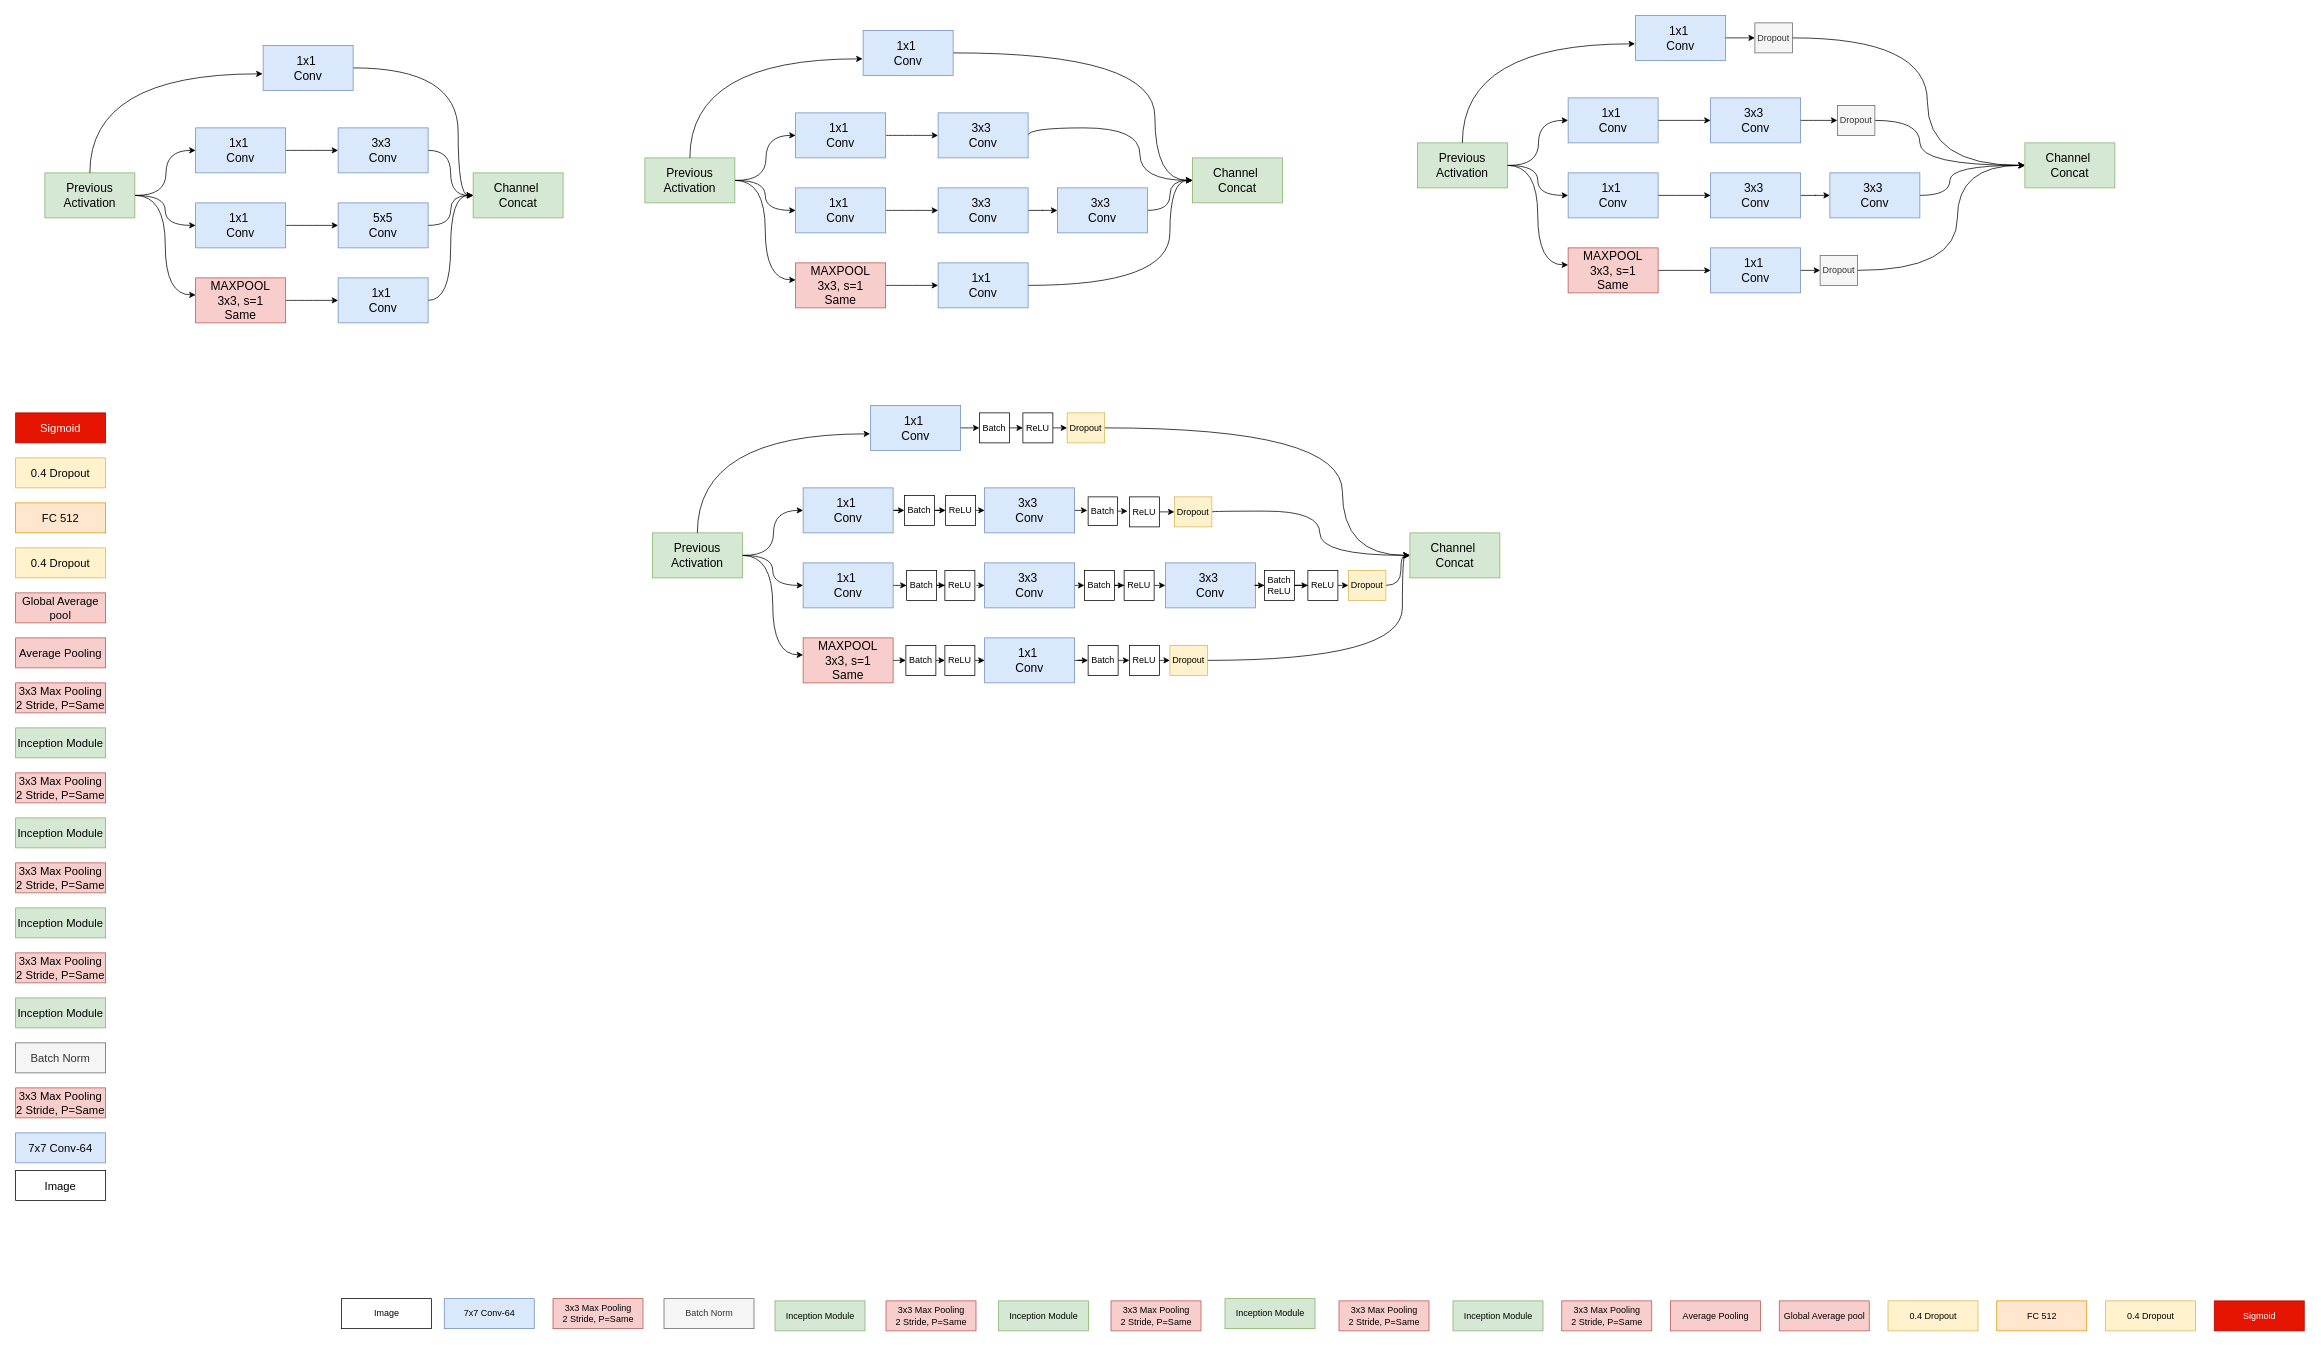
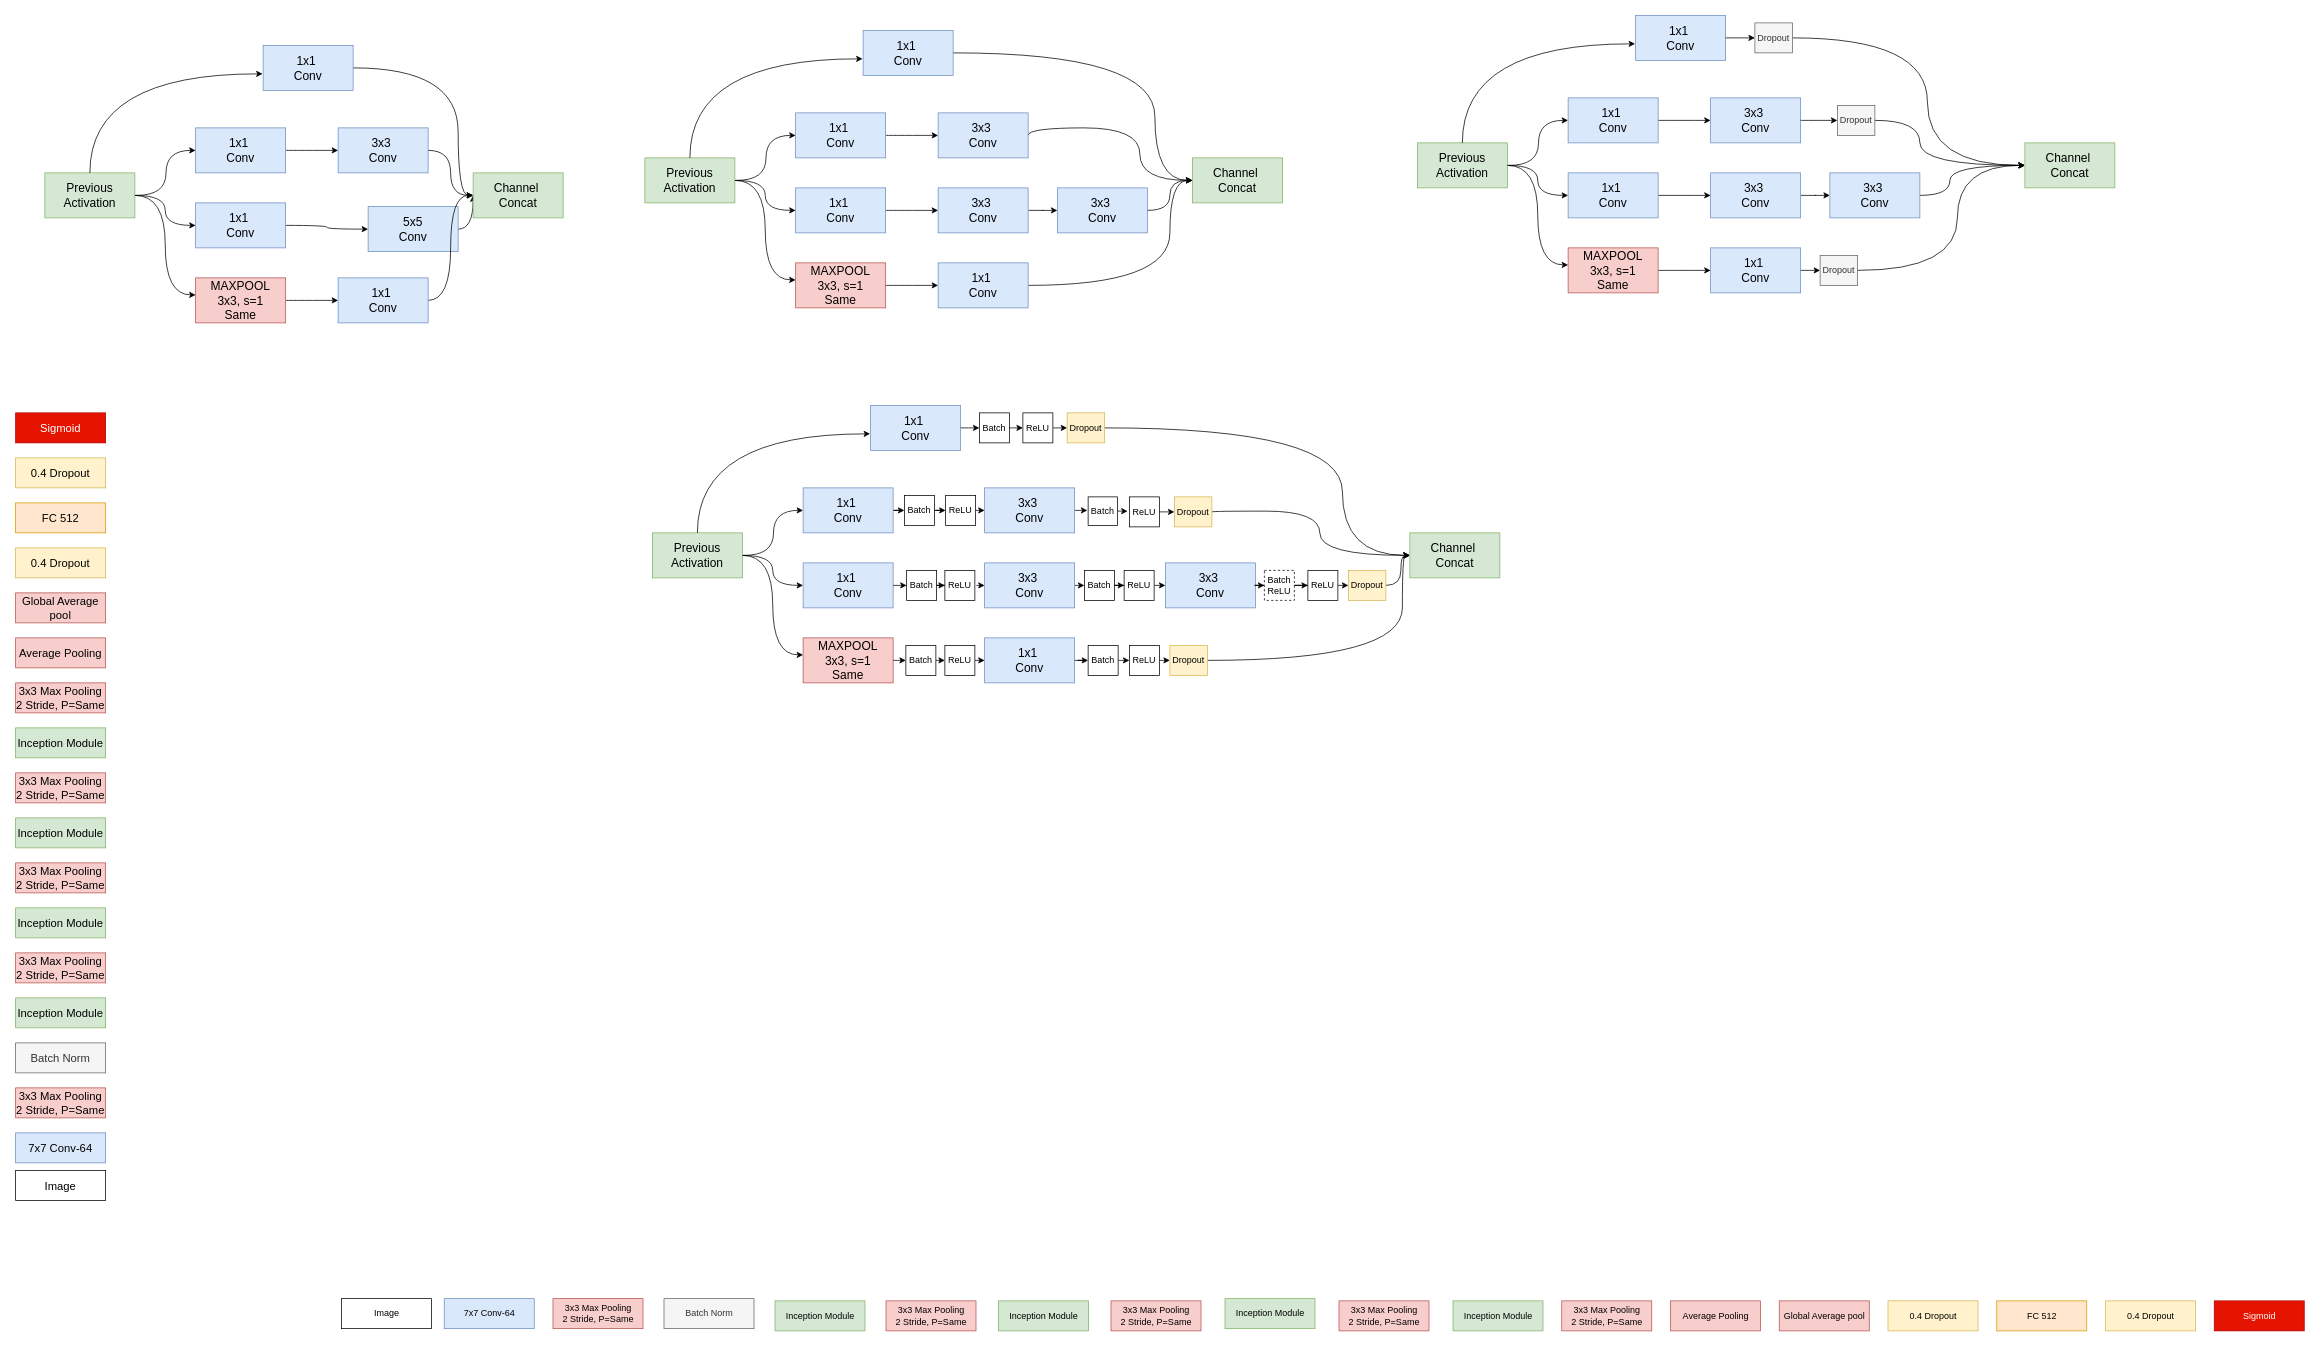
node "5x5 Conv": moved (383, 225) -> (413, 229)
node "Batch ReLU": style solid -> dashed
